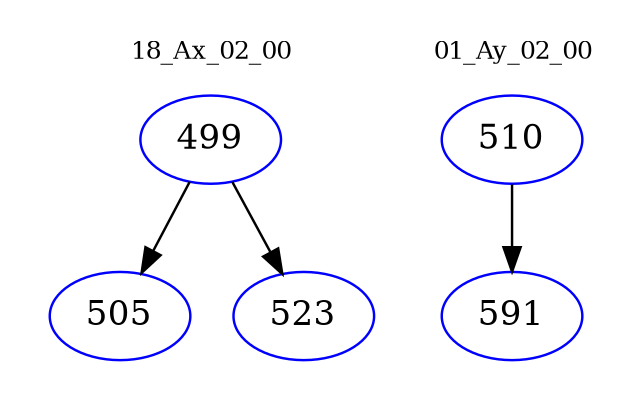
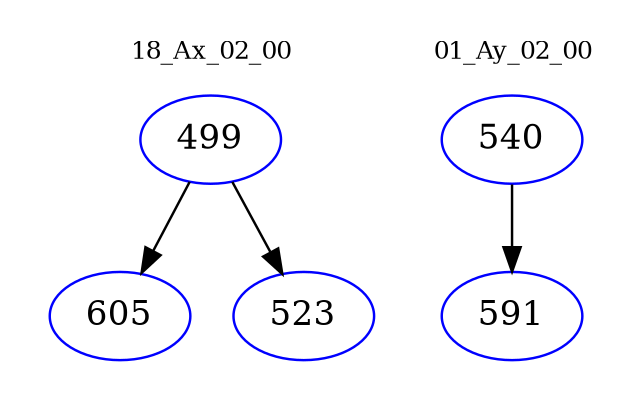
node "510": label "510" -> "540"
node "505": label "505" -> "605"
